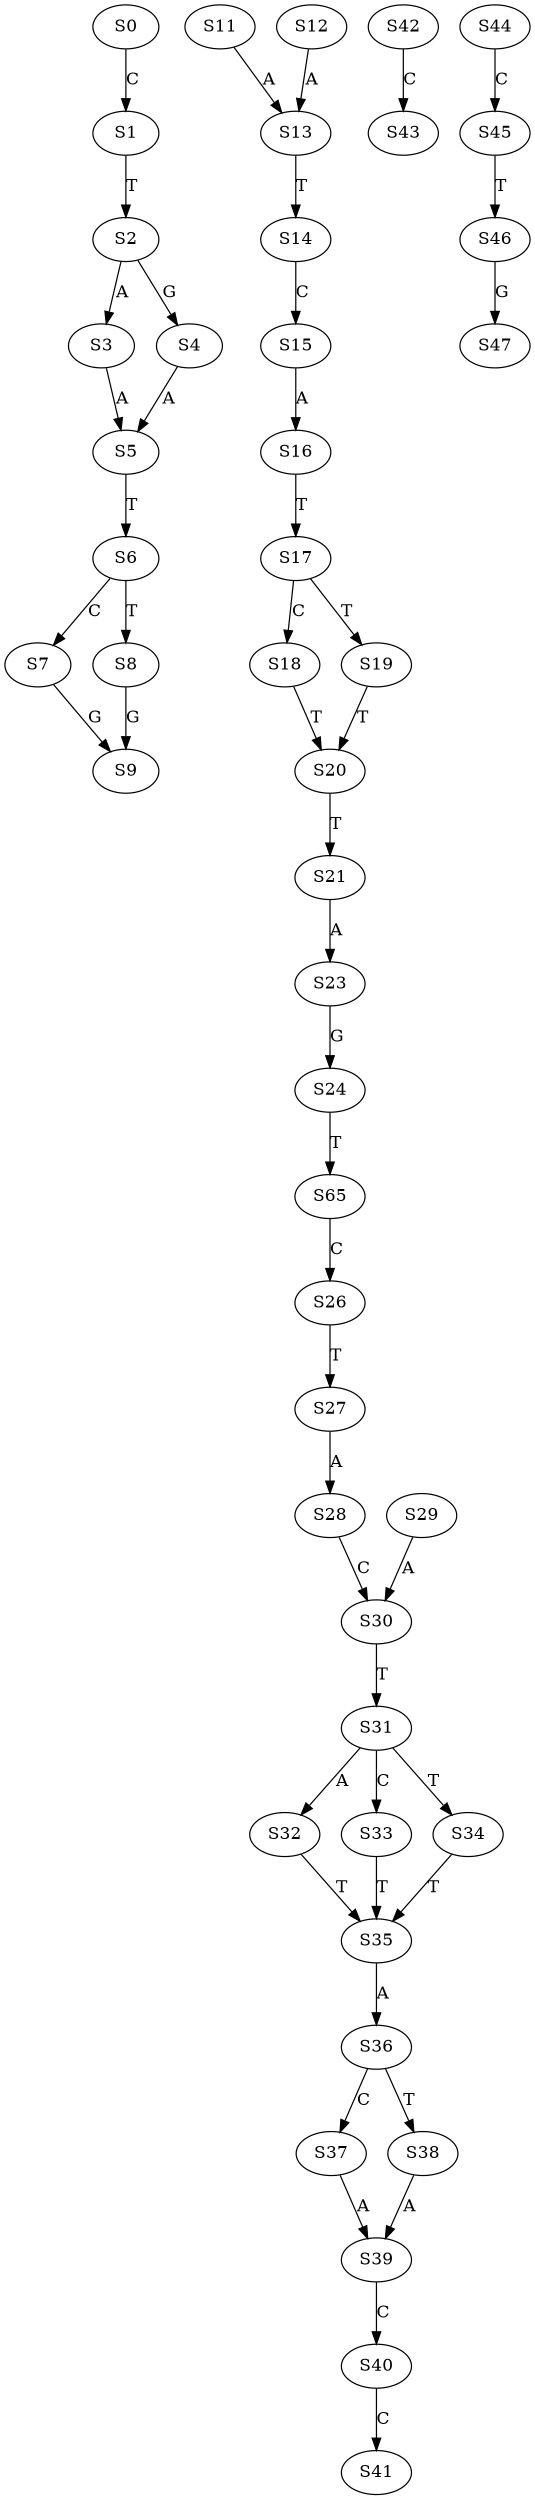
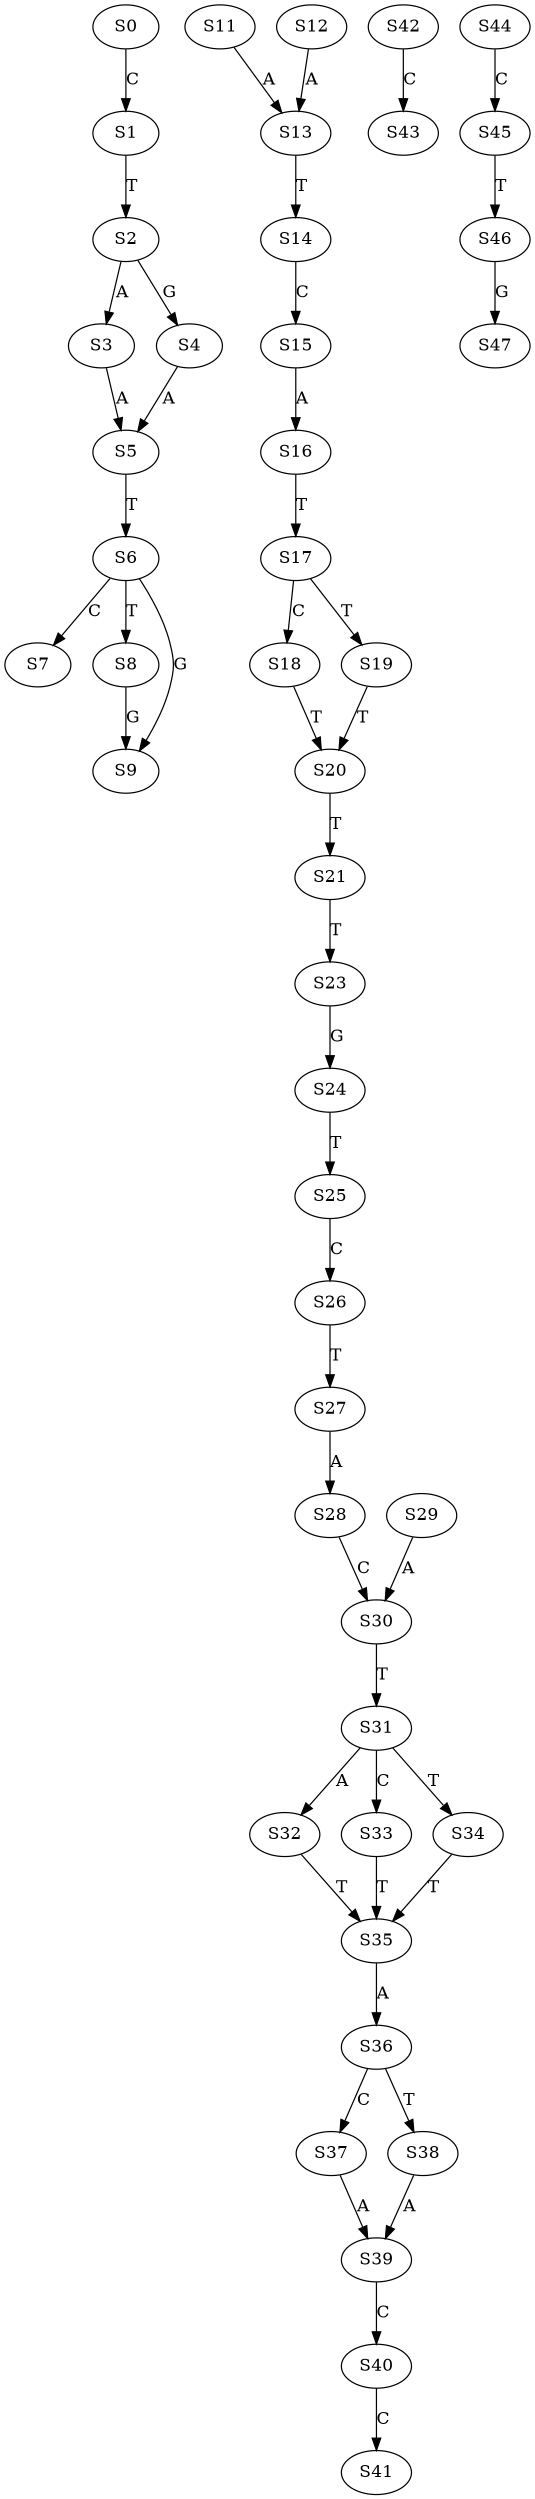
edge "S7" -> "S9": now "S6" -> "S9"
edge "S21" -> "S23": label "A" -> "T"
node "S65": label "S65" -> "S25"
